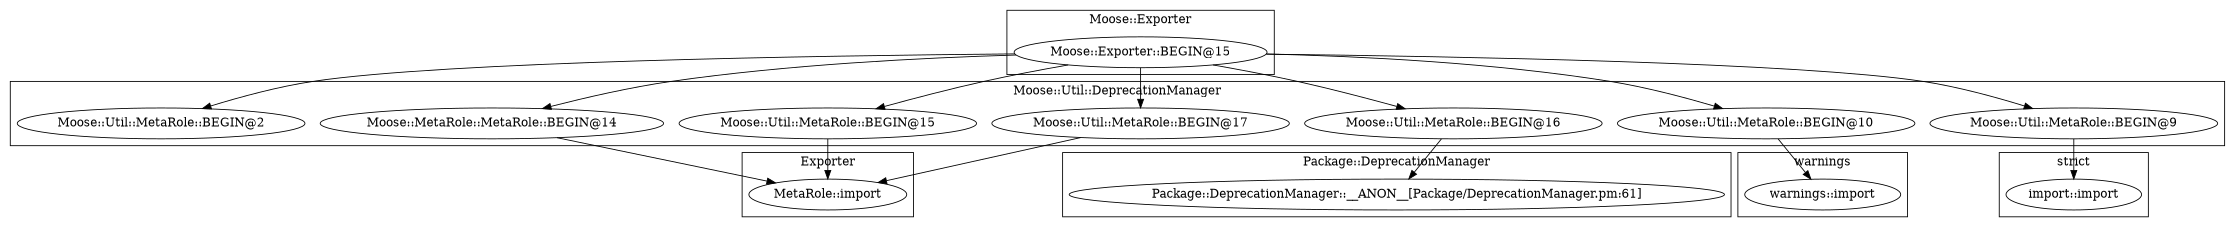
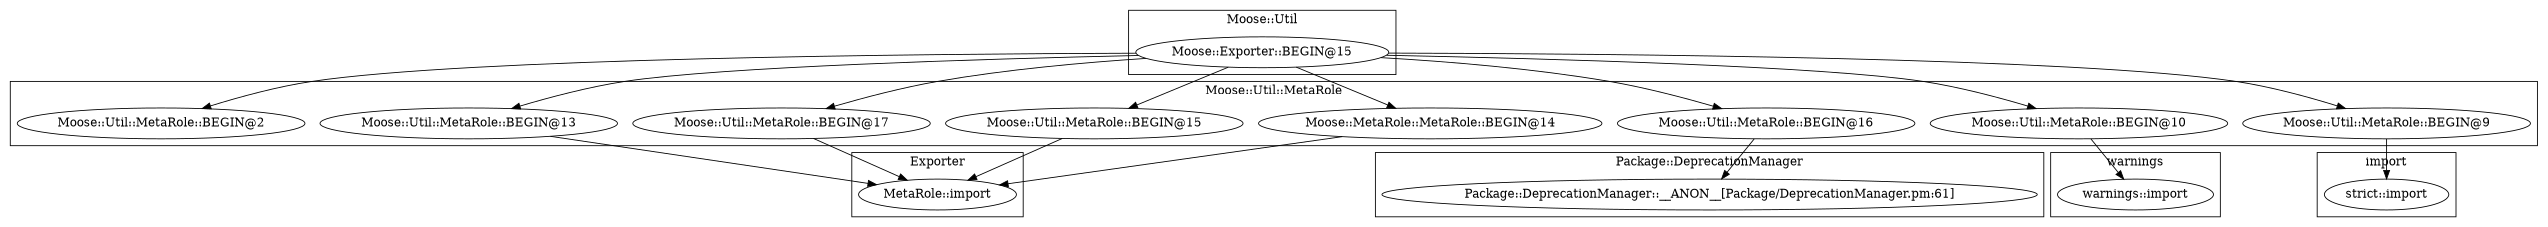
cluster "Moose::Exporter": label "Moose::Exporter" -> "Moose::Util"
cluster "Moose::Util::DeprecationManager": label "Moose::Util::DeprecationManager" -> "Moose::Util::MetaRole"
node "Moose::Util::MetaRole::BEGIN@13": added
cluster "strict": label "strict" -> "import"
node "import::import": label "import::import" -> "strict::import"
